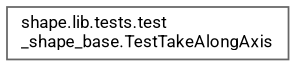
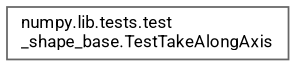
node "shape.lib.tests.test _shape_base.TestTakeAlongAxis": label "shape.lib.tests.test _shape_base.TestTakeAlongAxis" -> "numpy.lib.tests.test _shape_base.TestTakeAlongAxis"
